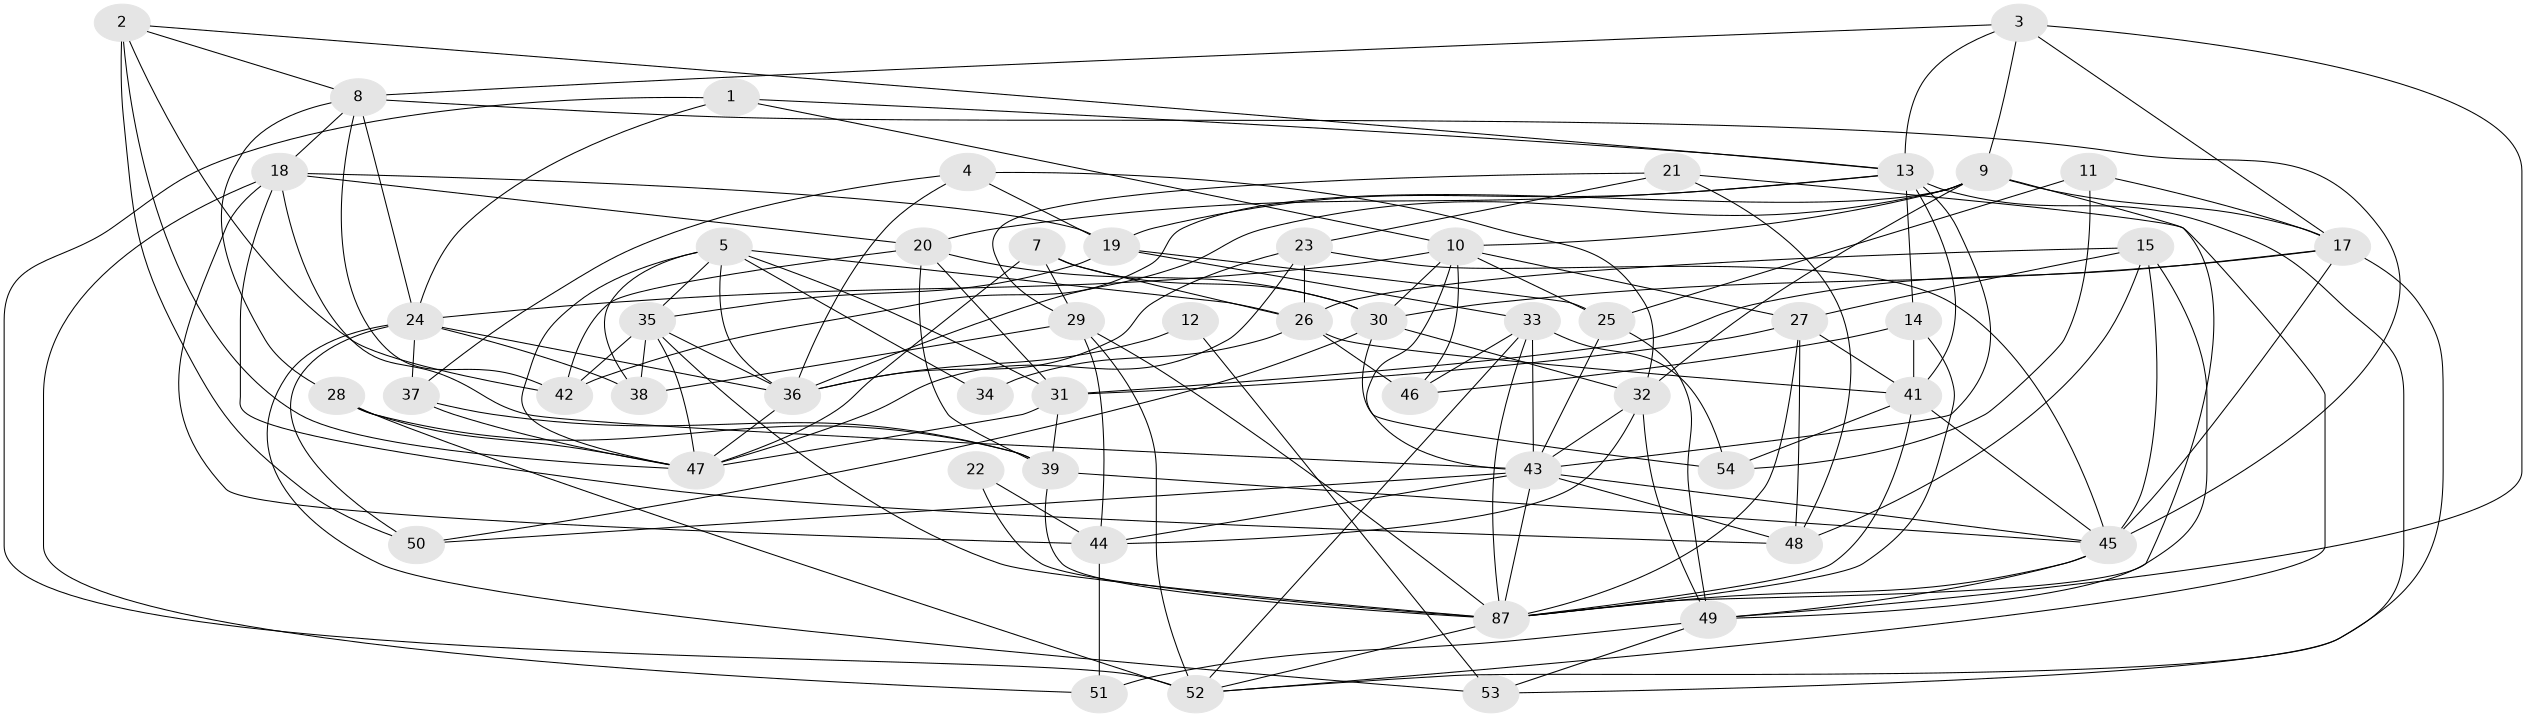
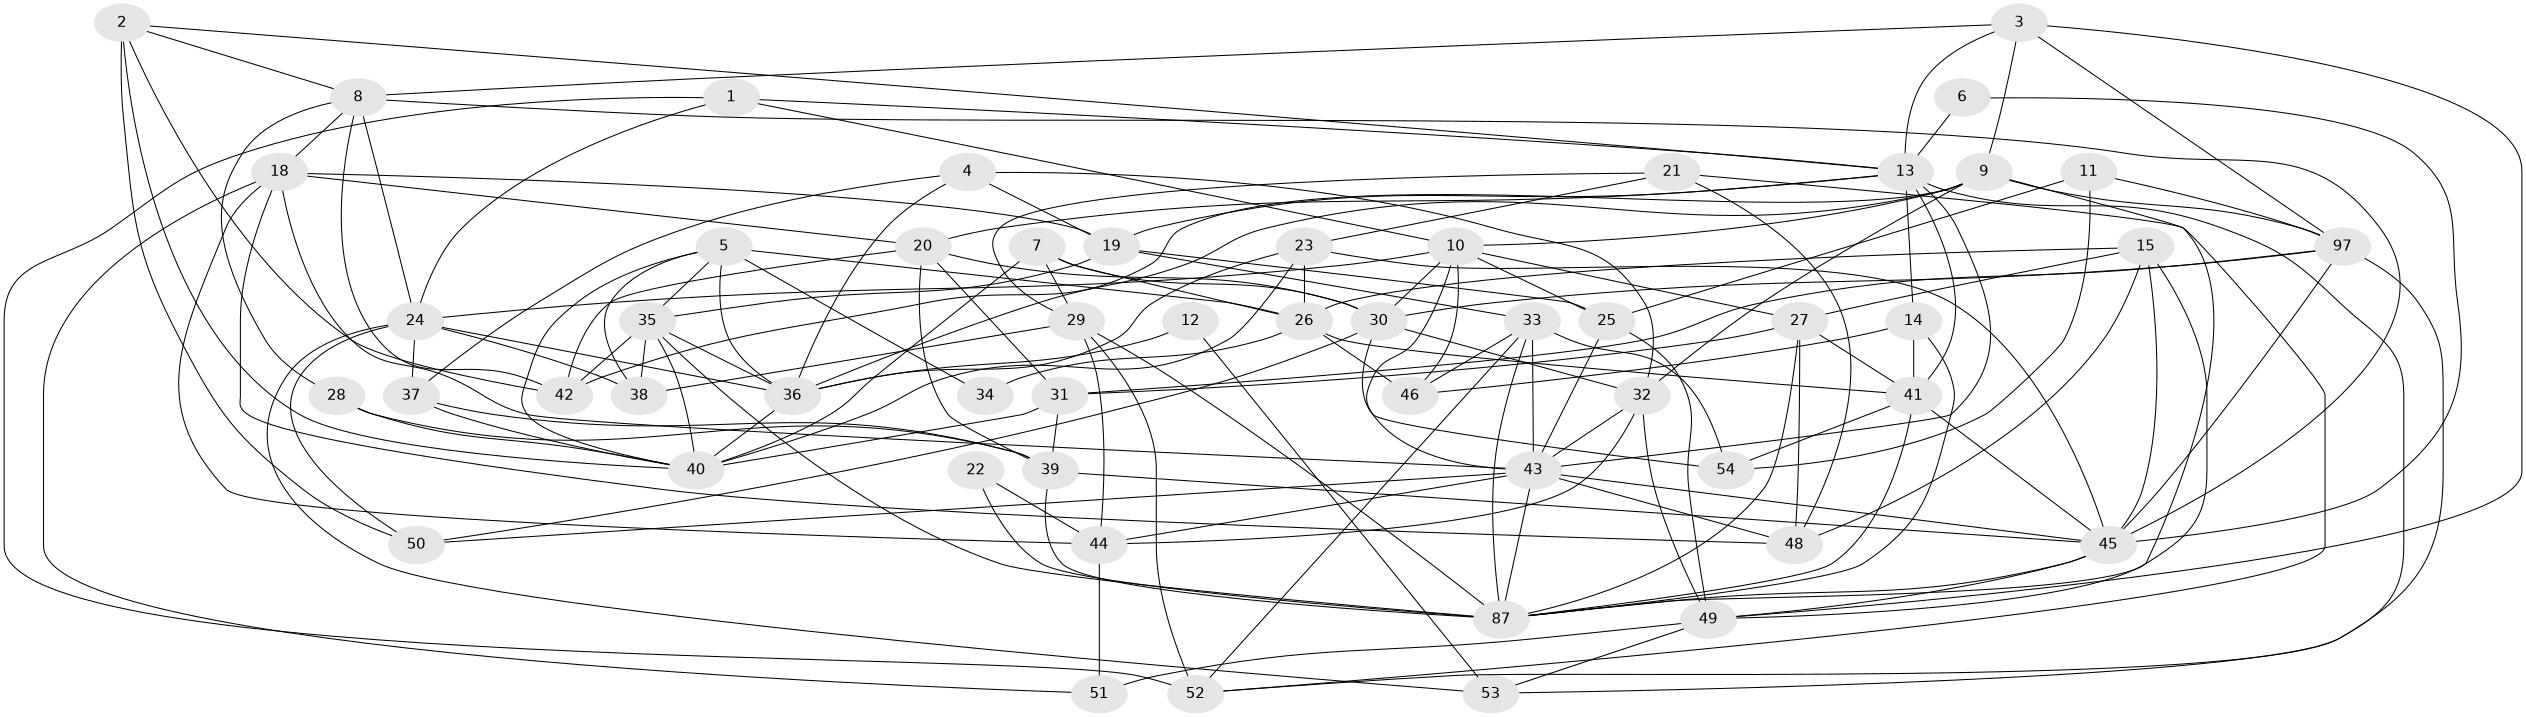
node "6": added
node "17": label "17" -> "97"
edge "5" -- "31": removed
node "47": label "47" -> "40"
edge "28" -- "52": removed
edge "87" -- "52": removed
